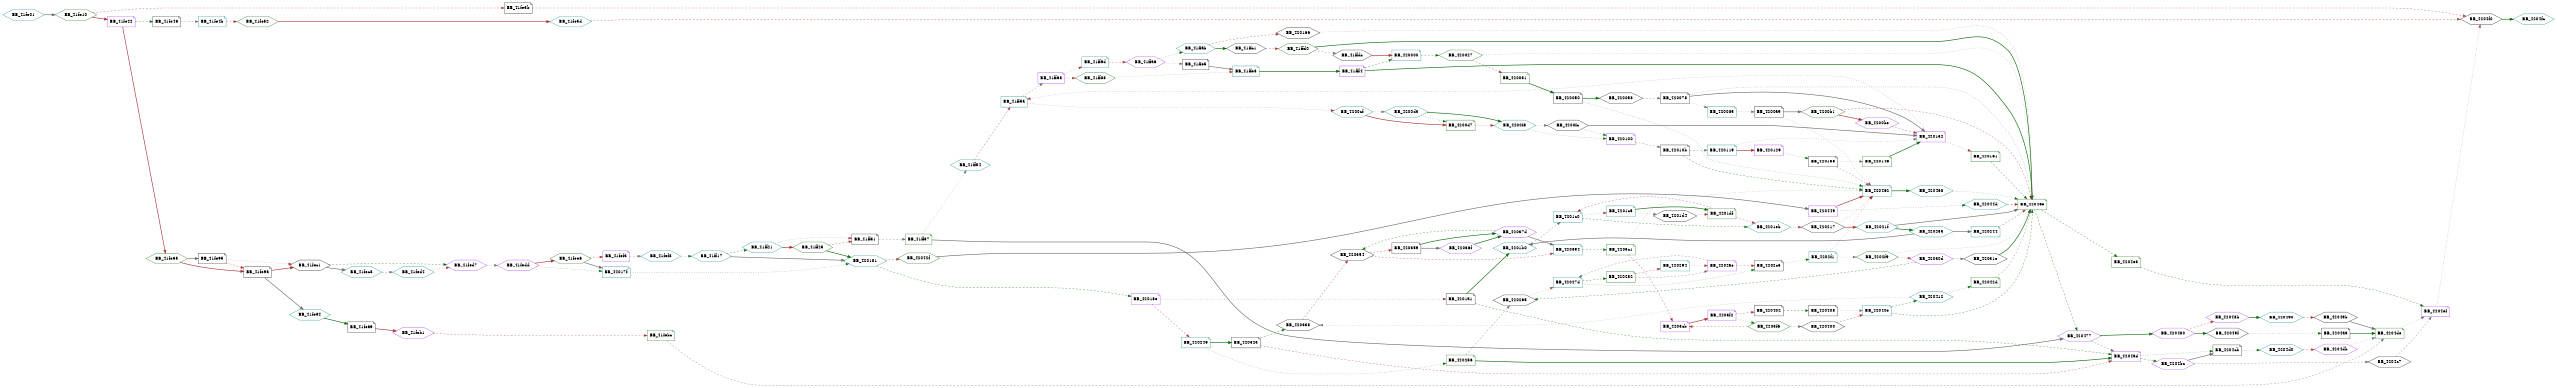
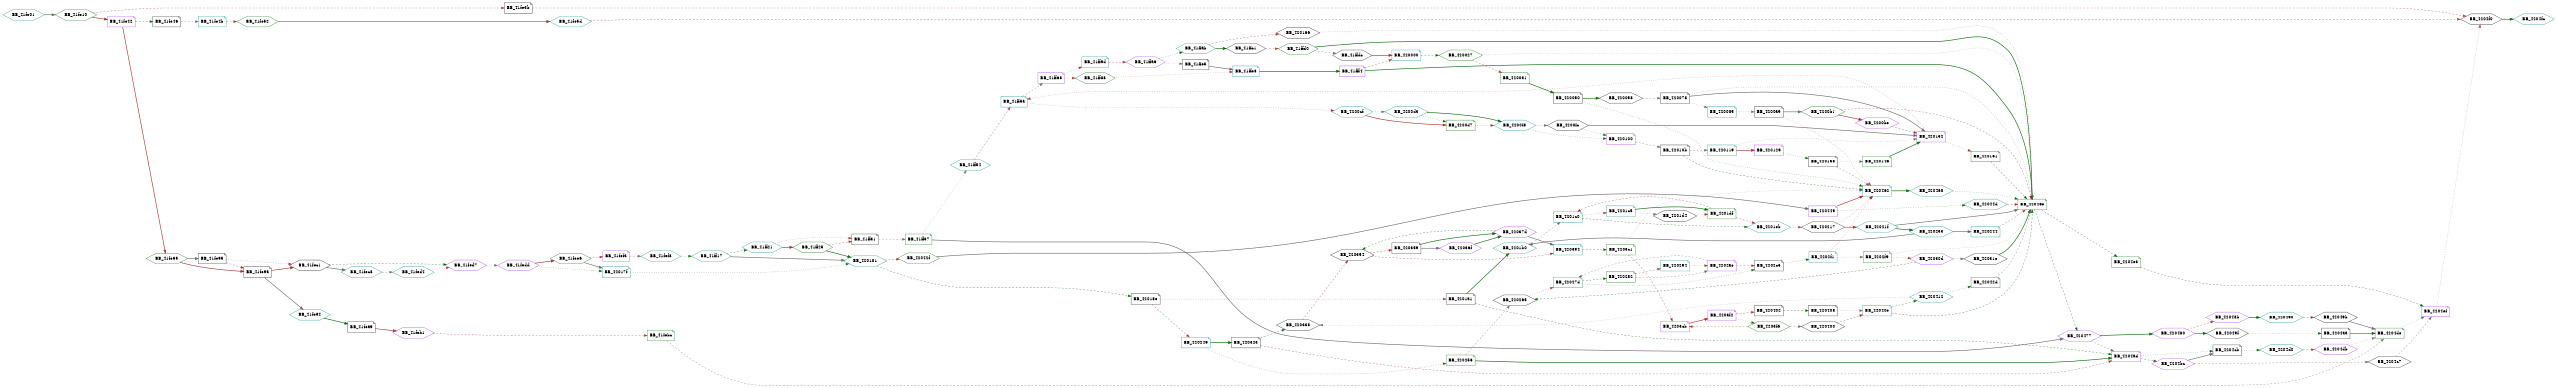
edge "BB_41fff4" -> "BB_420000": color darkgreen -> brown
node "BB_4202f9": shape hexagon -> note
node "BB_42018e": color purple -> black
